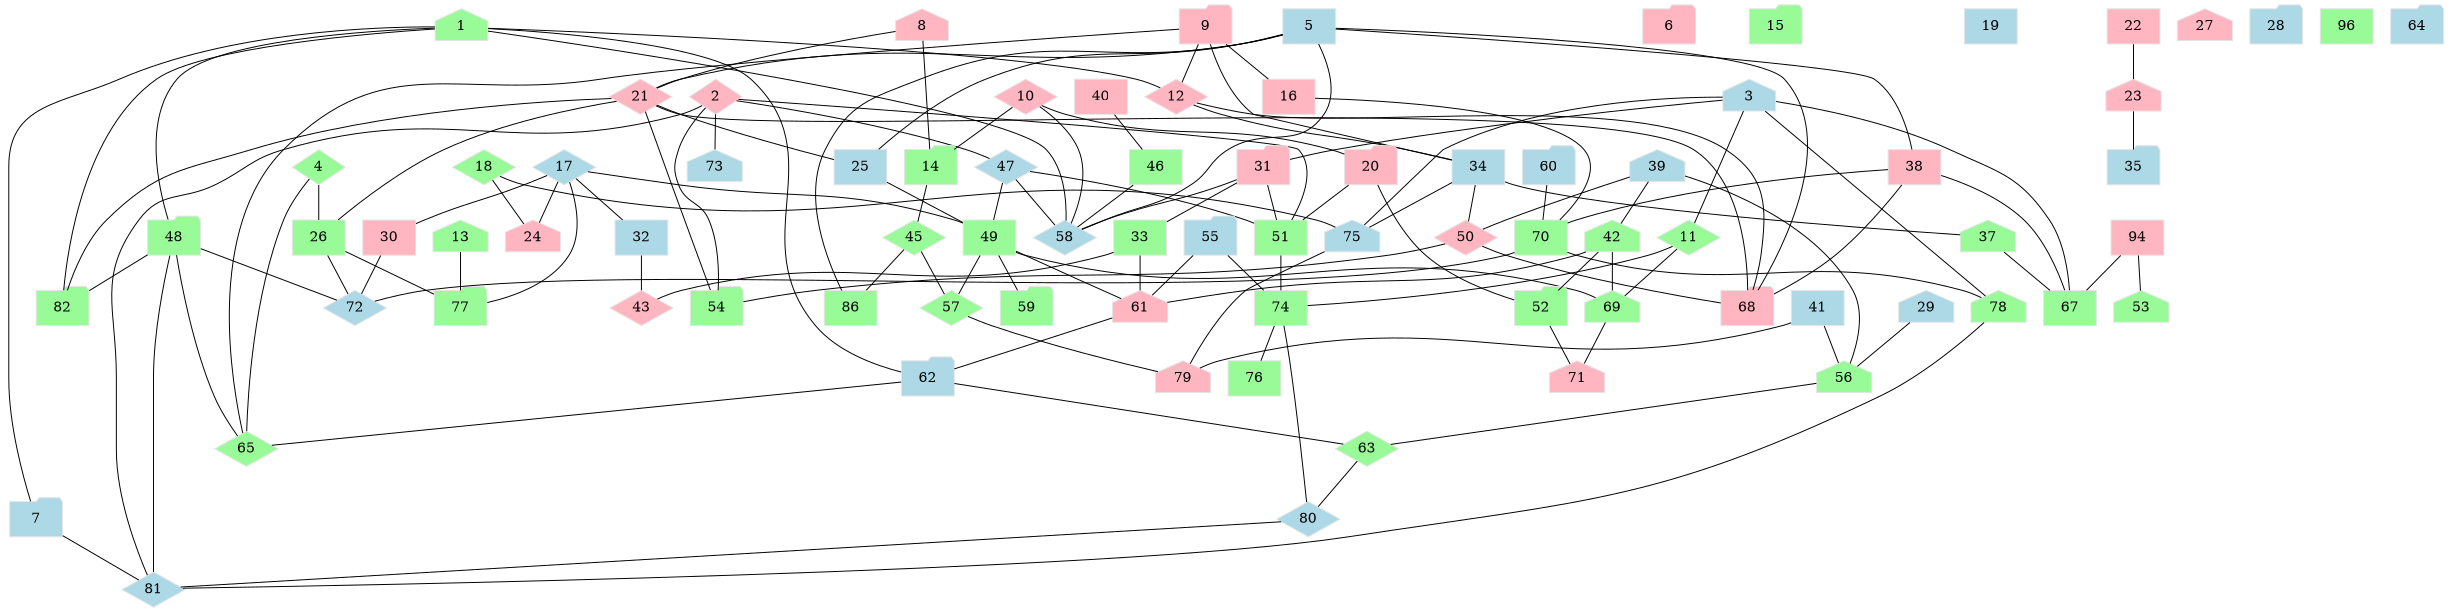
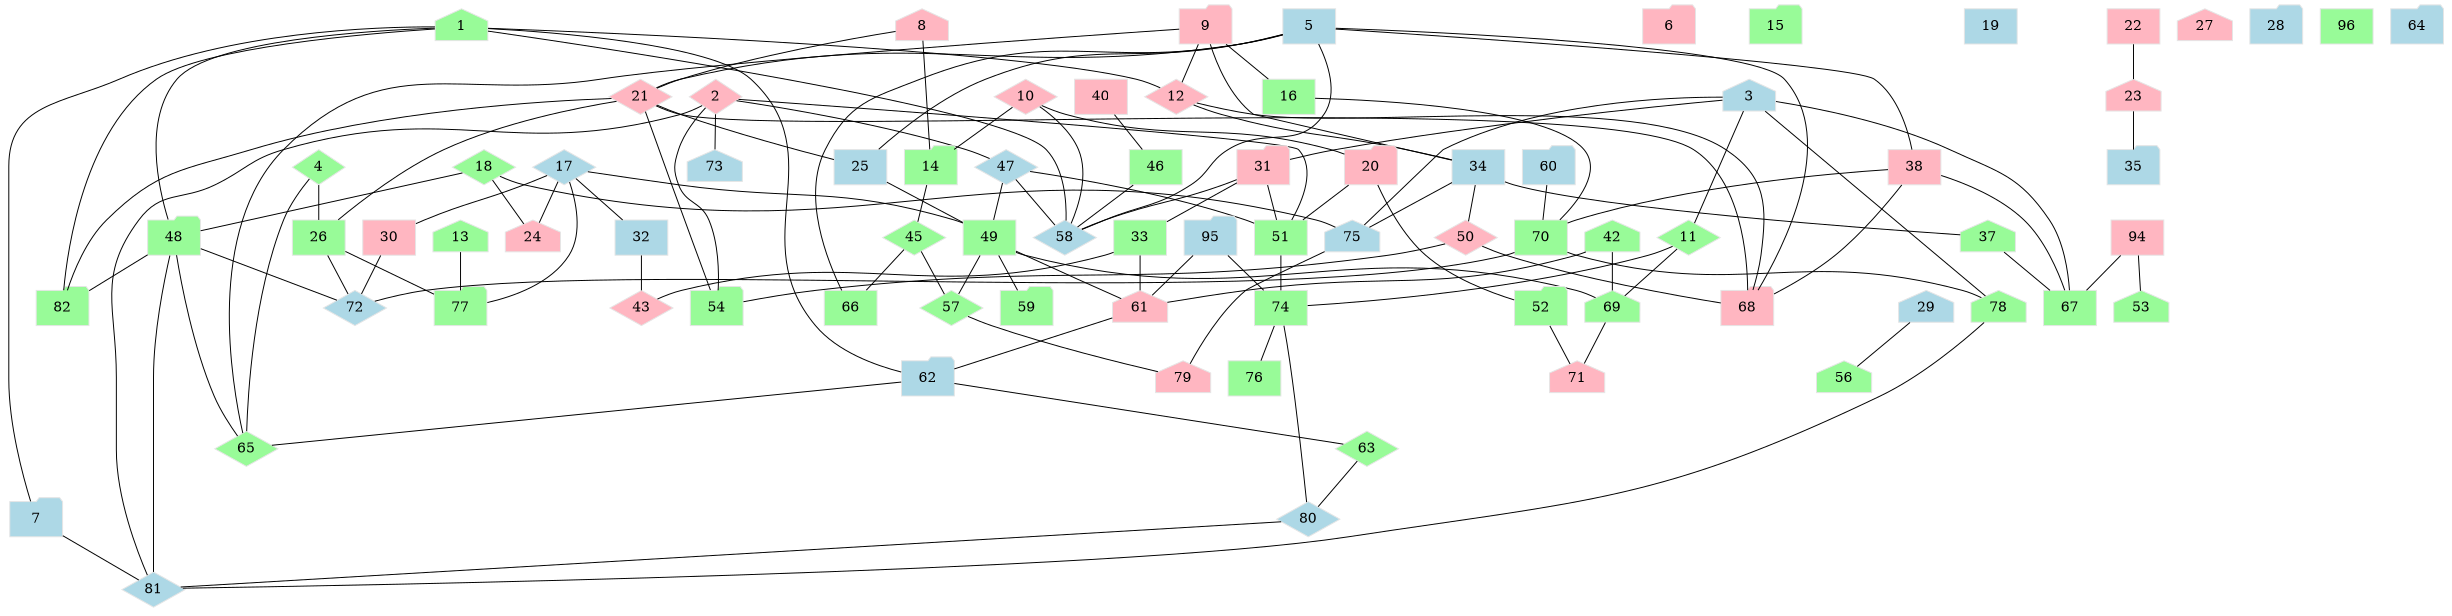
node "16": fillcolor lightpink -> palegreen
node "39": removed
edge "18" -- "48": added
node "55": label "55" -> "95"
edge "42" -- "52": removed
node "86": label "86" -> "66"
node "41": removed
edge "56" -- "63": removed
